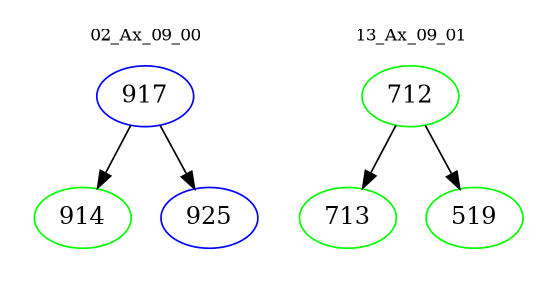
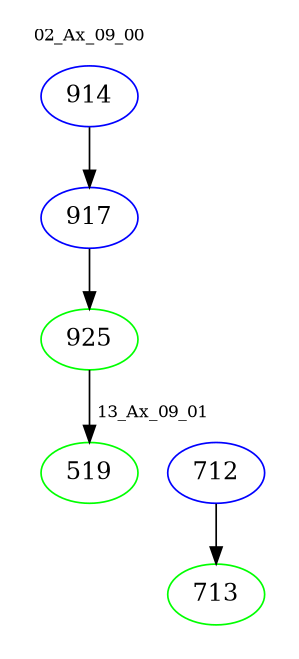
node "712": color green -> blue
edge "917" -> "914": reversed
edge "712" -> "519": now "925" -> "519"
node "914": color green -> blue
node "925": color blue -> green
